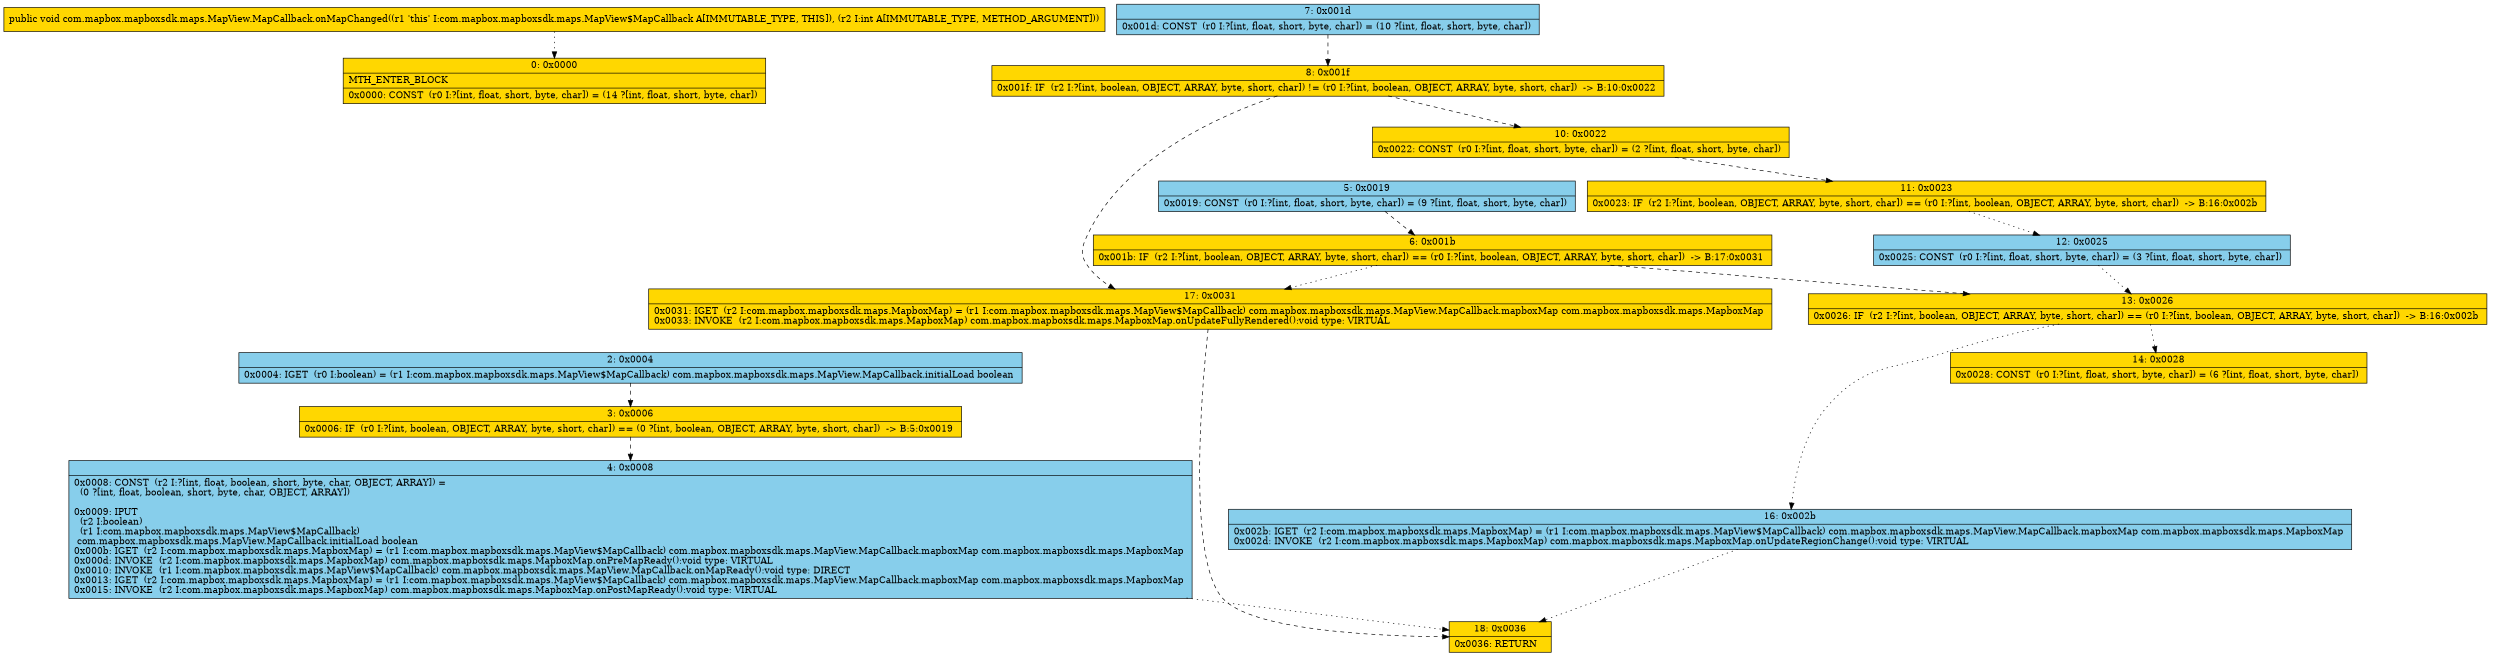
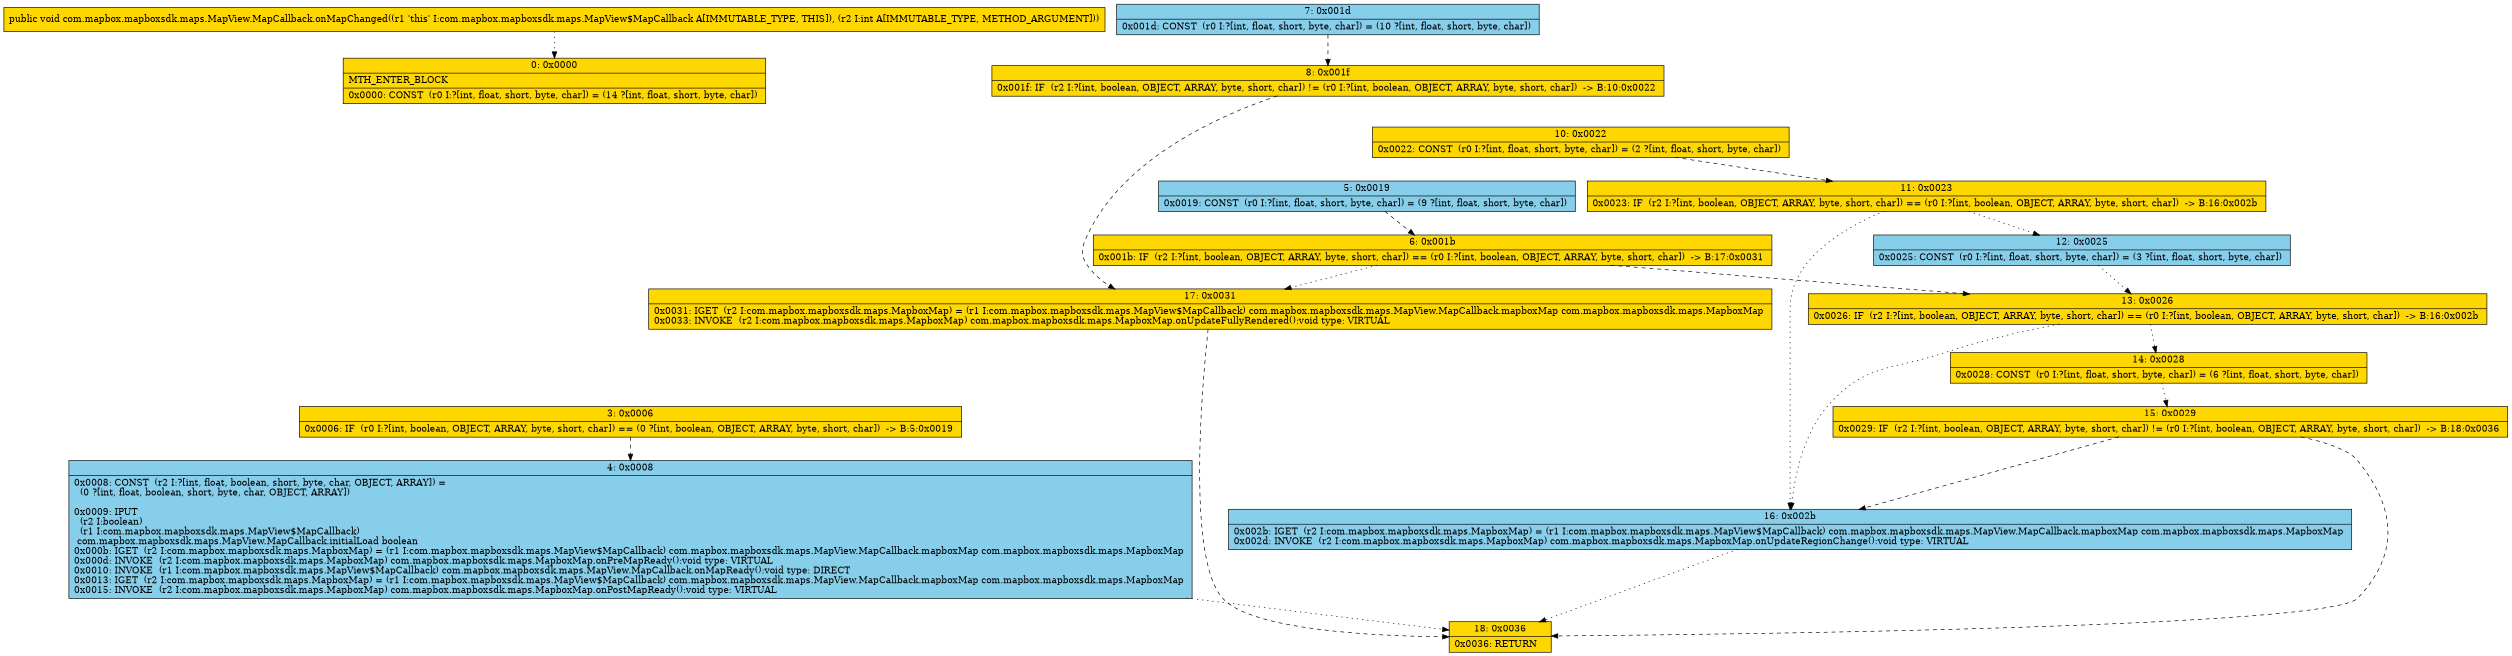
edge "8: 0x001f" -> "10: 0x0022": removed
edge "11: 0x0023" -> "16: 0x002b": added
node "2: 0x0004": removed
node "15: 0x0029": added
